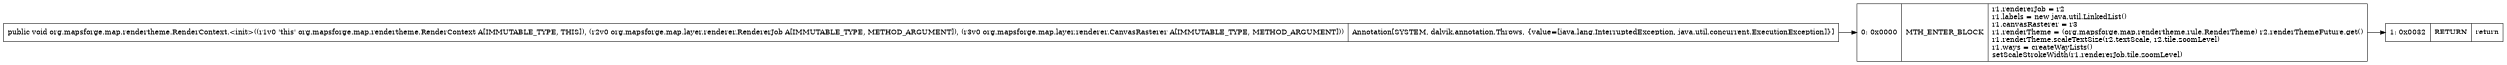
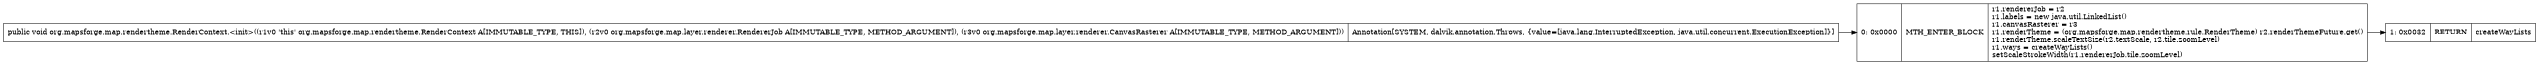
node "1: 0x0032": text "return" -> "createWayLists"
